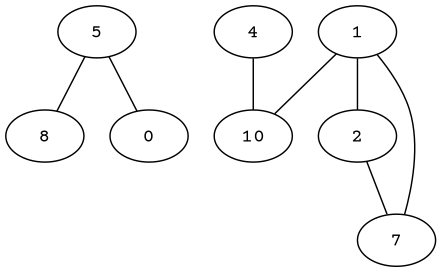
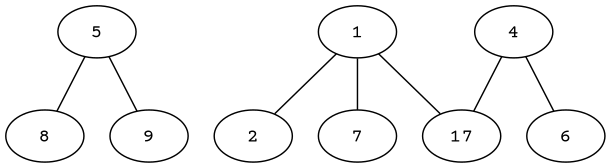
node "0": label "0" -> "9"
node "10": label "10" -> "17"
node "6": added
edge "2" -- "7": removed
